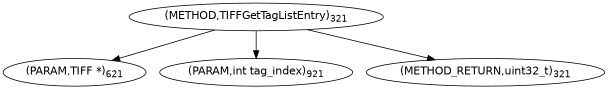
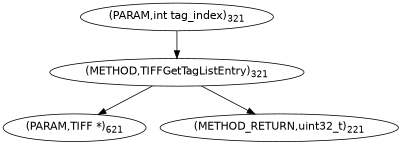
edge "(METHOD,TIFFGetTagListEntry)" -> "(PARAM,int tag_index)": reversed
node "(PARAM,int tag_index)": text "921" -> "321"
node "(METHOD_RETURN,uint32_t)": text "321" -> "221"
